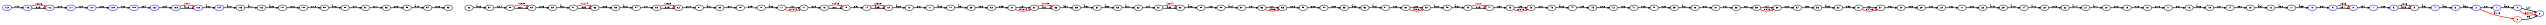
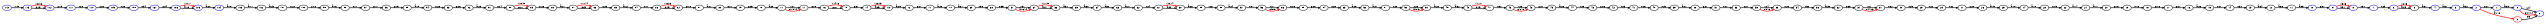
edge "93" -> "92": added, label "g:26"
edge "79" -> "78": color red -> black
